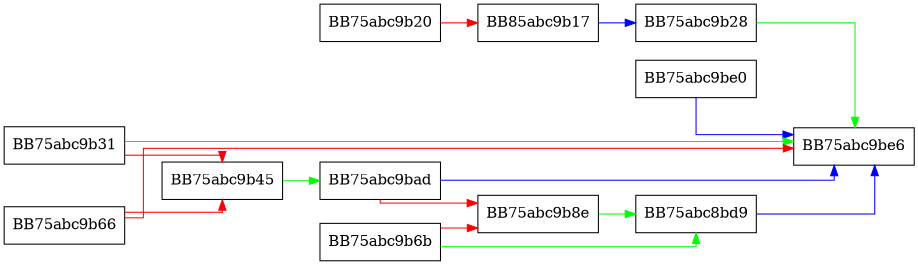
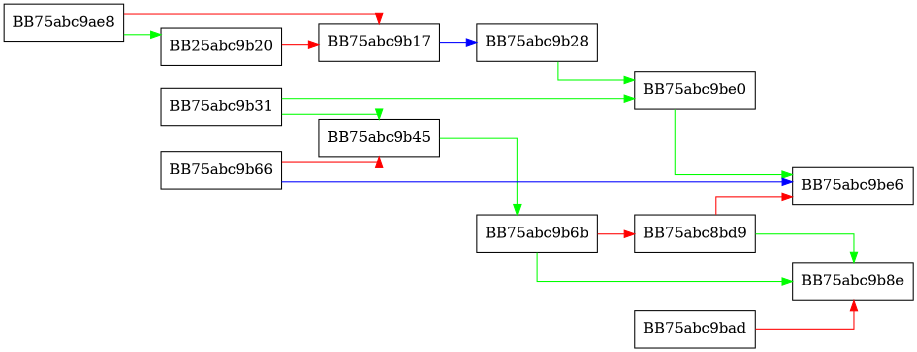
node "BB75abc9ae8": added
node "BB75abc9b20": label "BB75abc9b20" -> "BB25abc9b20"
node "BB85abc9b17": label "BB85abc9b17" -> "BB75abc9b17"
edge "BB75abc9b28" -> "BB75abc9be6": now "BB75abc9b28" -> "BB75abc9be0"
edge "BB75abc9be0" -> "BB75abc9be6": color blue -> green
edge "BB75abc9b31" -> "BB75abc9be6": now "BB75abc9b31" -> "BB75abc9be0"
edge "BB75abc9b66" -> "BB75abc9be6": color red -> blue
edge "BB75abc9b31" -> "BB75abc9b45": color red -> green
edge "BB75abc9bad" -> "BB75abc9be6": removed
edge "BB75abc9b45" -> "BB75abc9bad": now "BB75abc9b45" -> "BB75abc9b6b"
edge "BB75abc9b8e" -> "BB75abc8bd9": reversed
edge "BB75abc8bd9" -> "BB75abc9be6": color blue -> red
edge "BB75abc9b6b" -> "BB75abc9b8e": color red -> green
edge "BB75abc9b6b" -> "BB75abc8bd9": color green -> red
